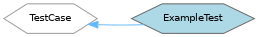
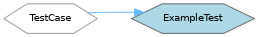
edge "ExampleTest" -> "TestCase": reversed
